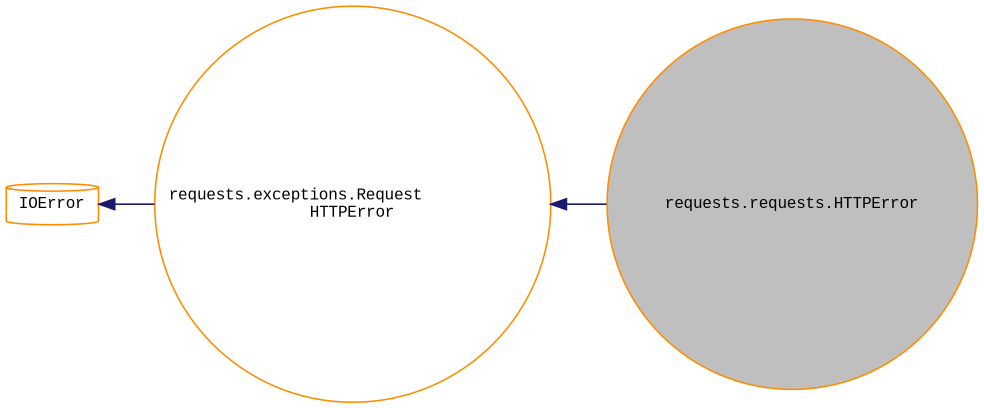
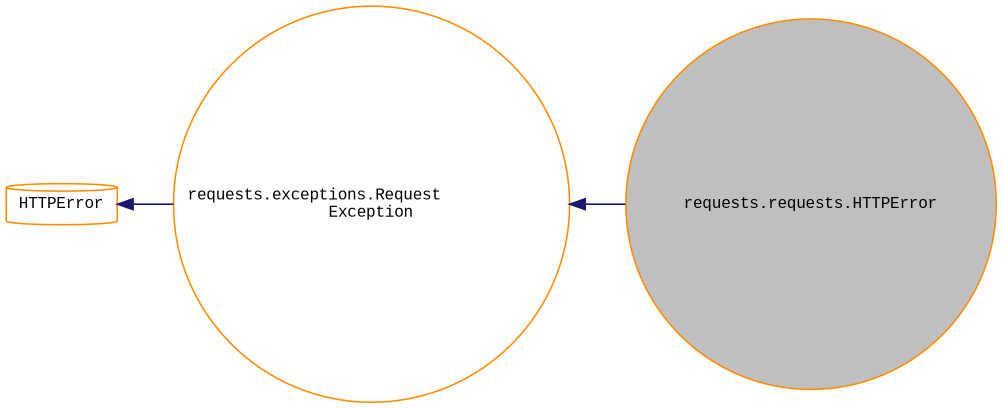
node "IOError": label "IOError" -> "HTTPError"
node "requests.exceptions.Request HTTPError": label "requests.exceptions.Request HTTPError" -> "requests.exceptions.Request Exception"
